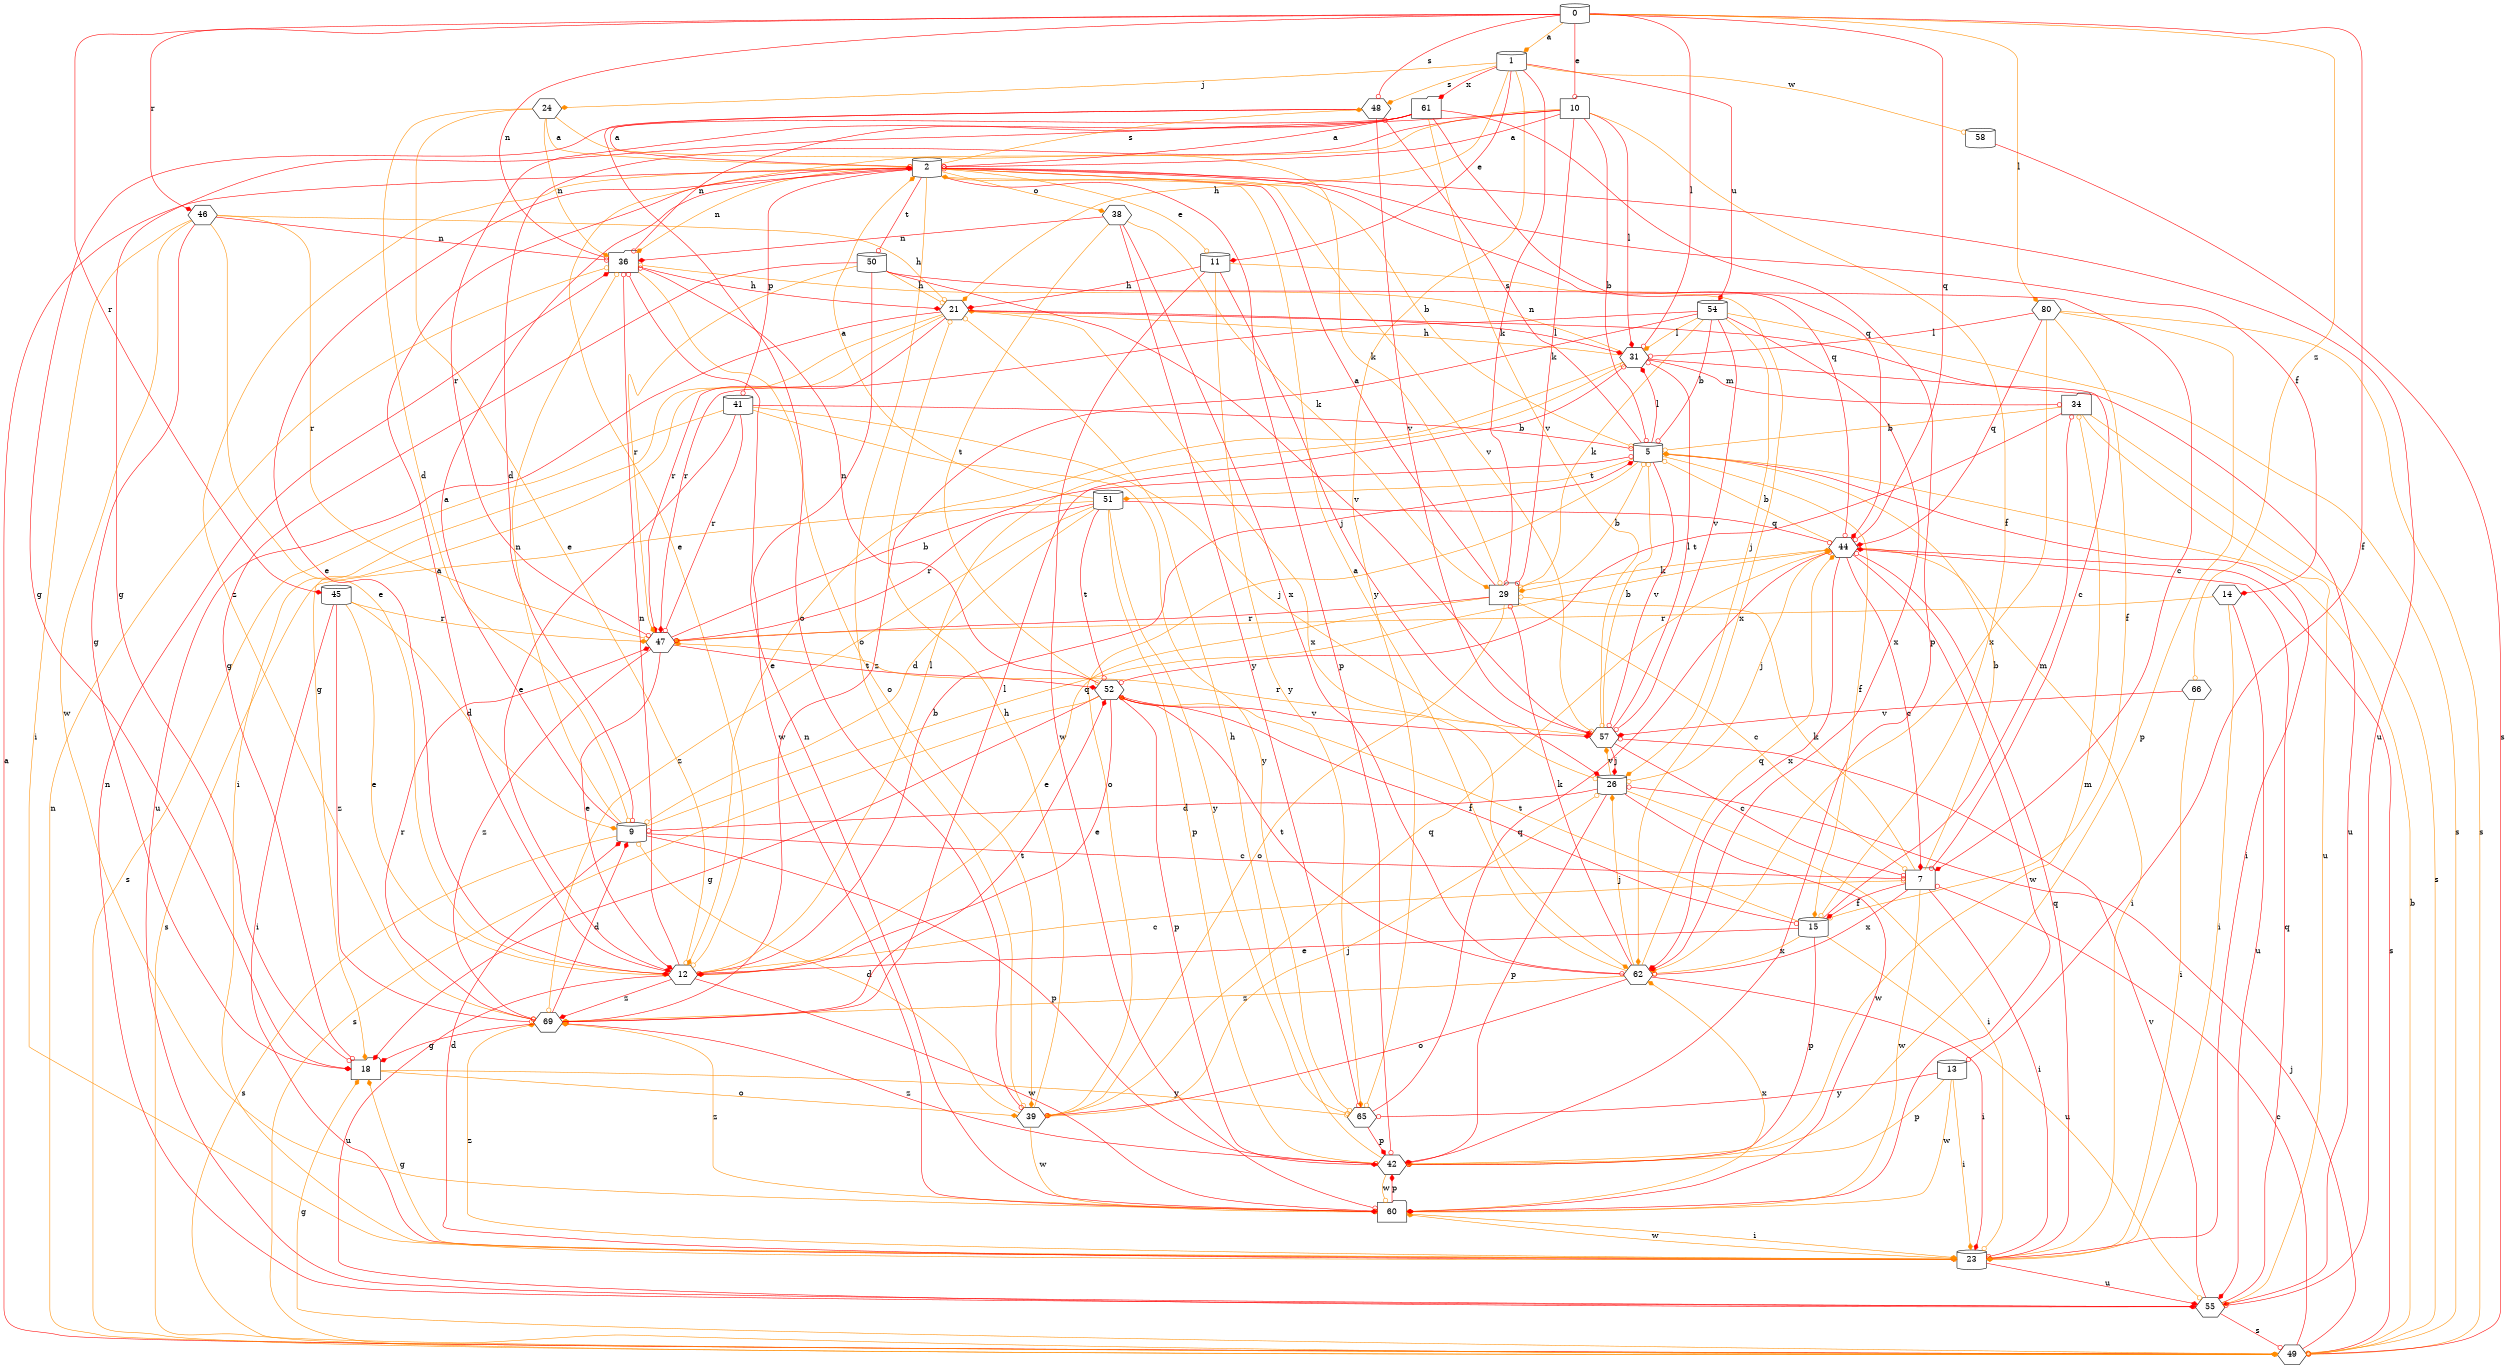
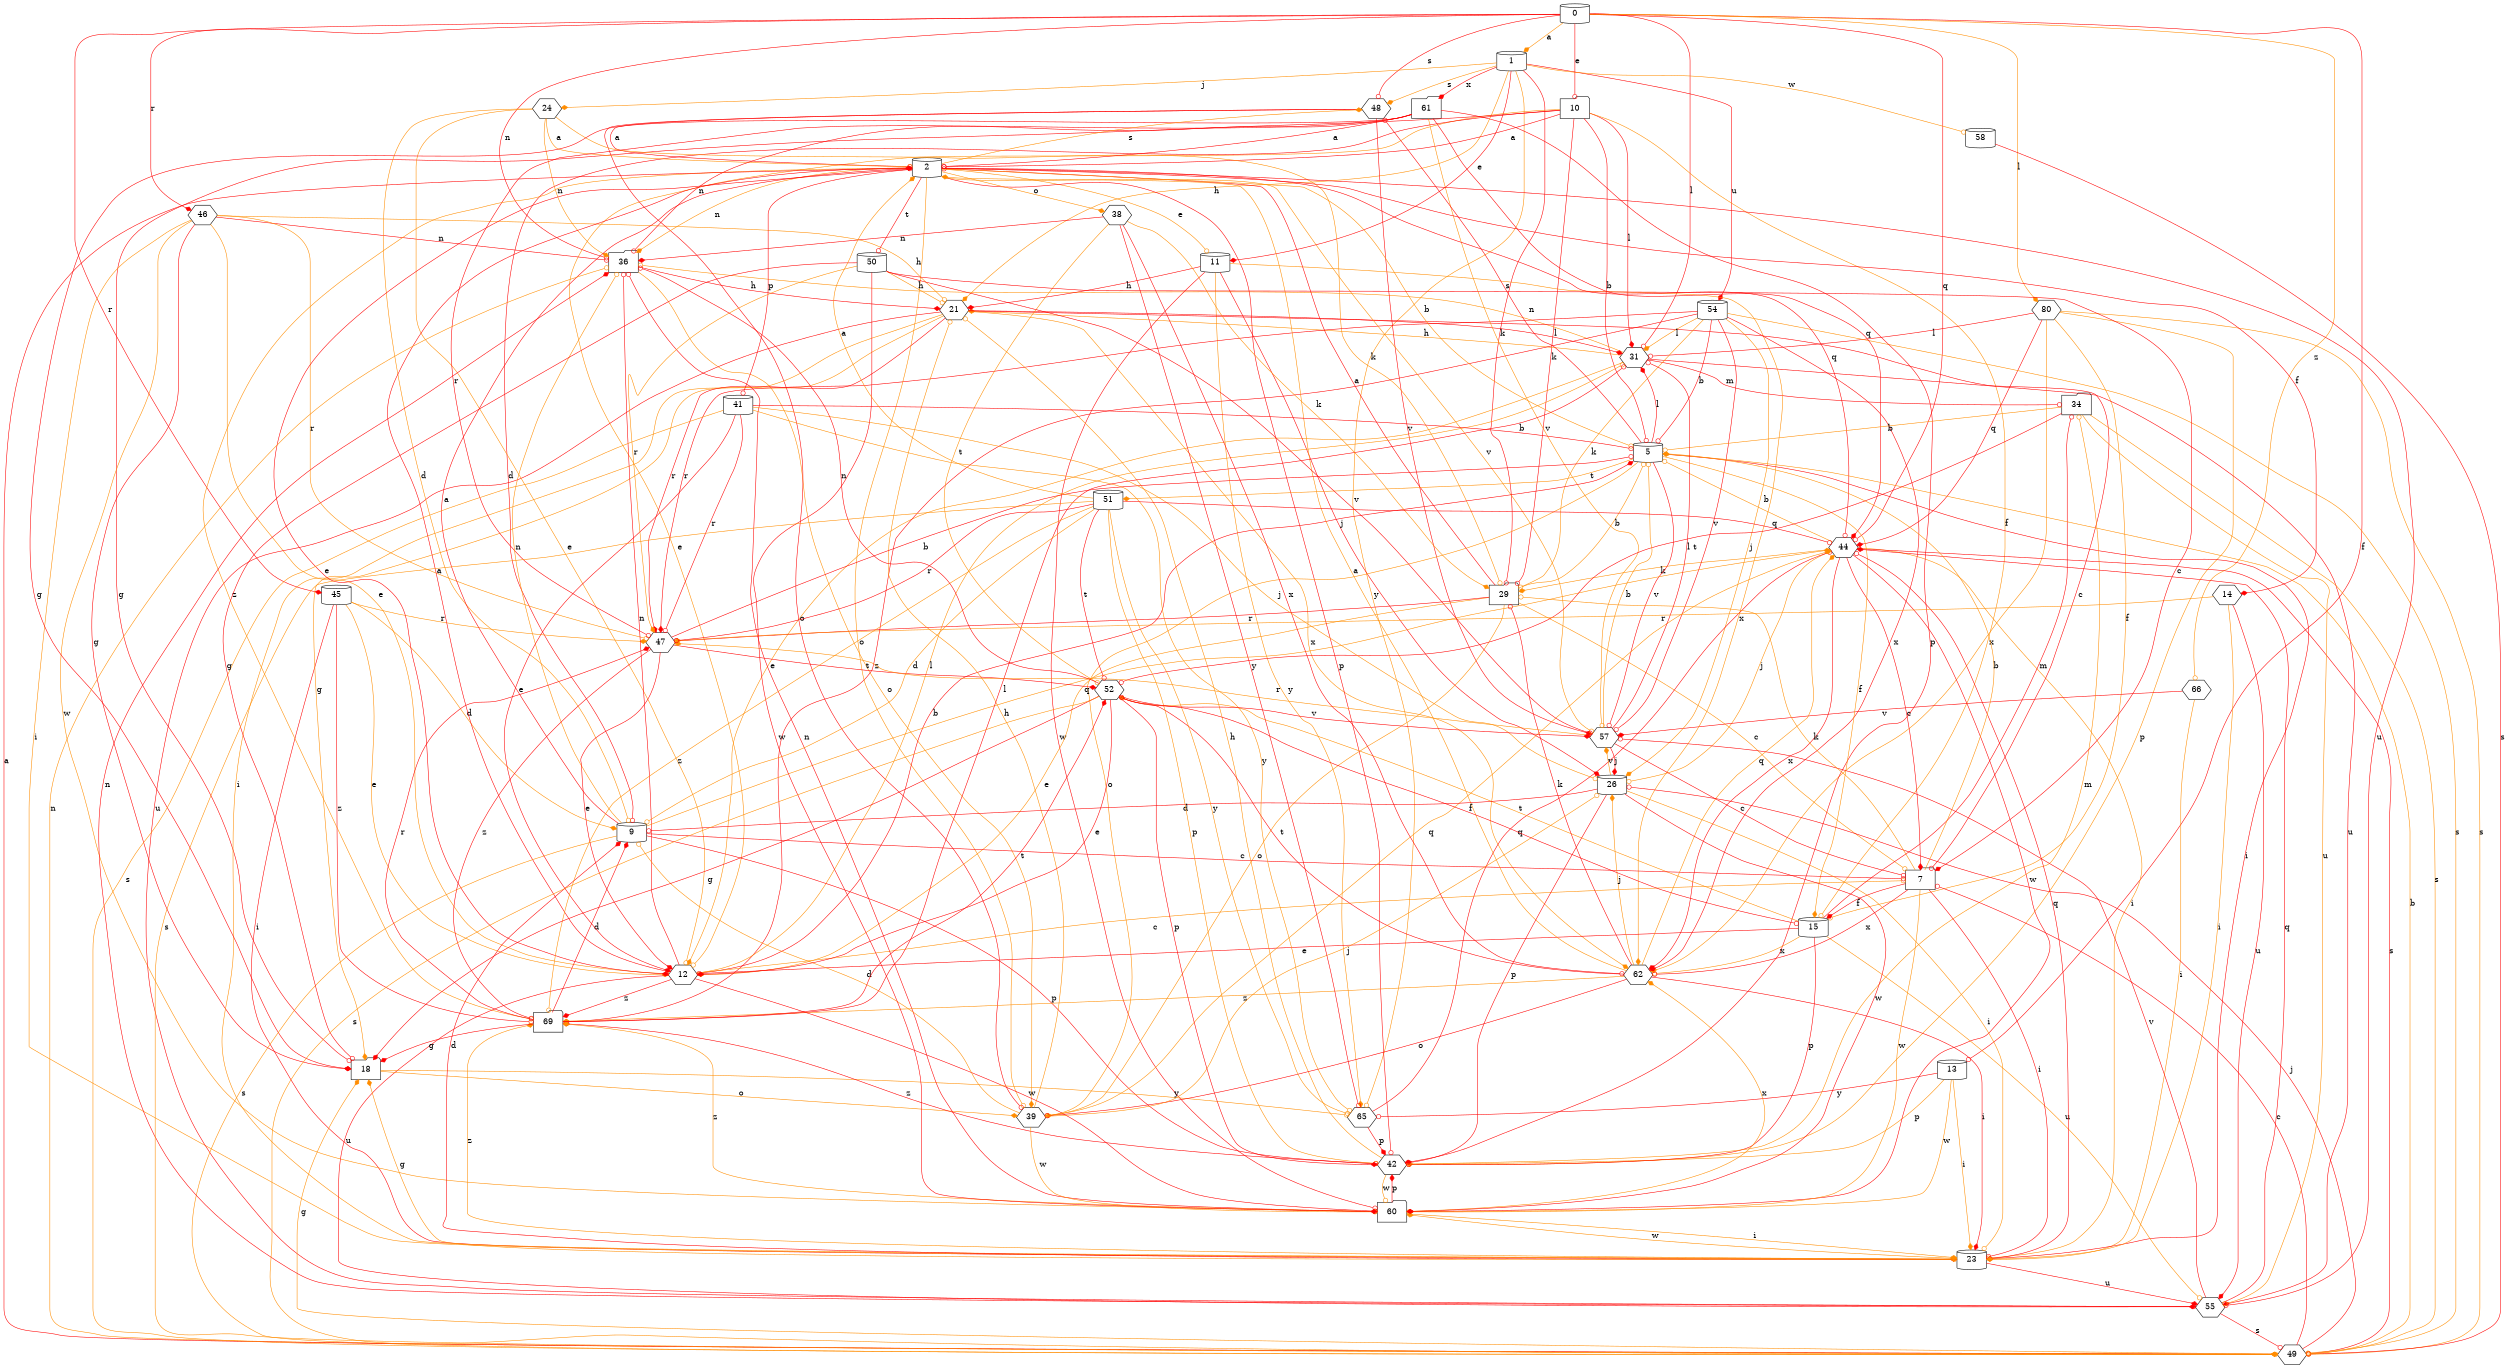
node "69": shape hexagon -> folder
